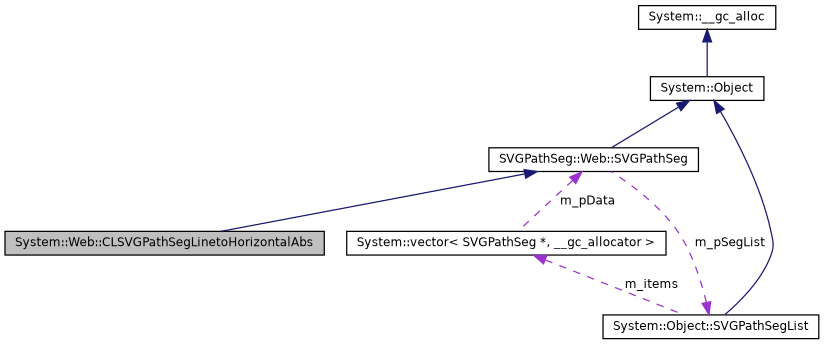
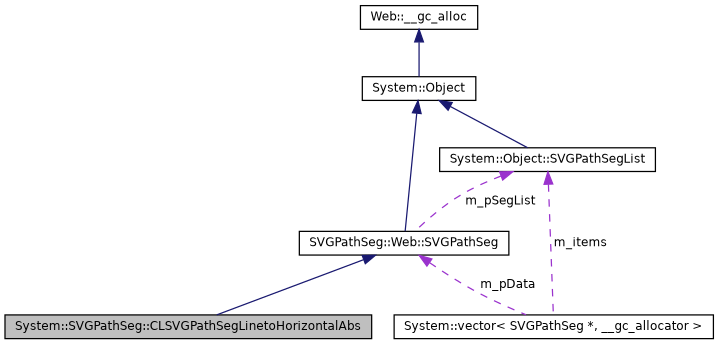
node "System::__gc_alloc": label "System::__gc_alloc" -> "Web::__gc_alloc"
node "System::Web::CLSVGPathSegLinetoHorizontalAbs": label "System::Web::CLSVGPathSegLinetoHorizontalAbs" -> "System::SVGPathSeg::CLSVGPathSegLinetoHorizontalAbs"
edge "System::Object::SVGPathSegList" -> "System::vector< SVGPathSeg *, __gc_allocator >": reversed
